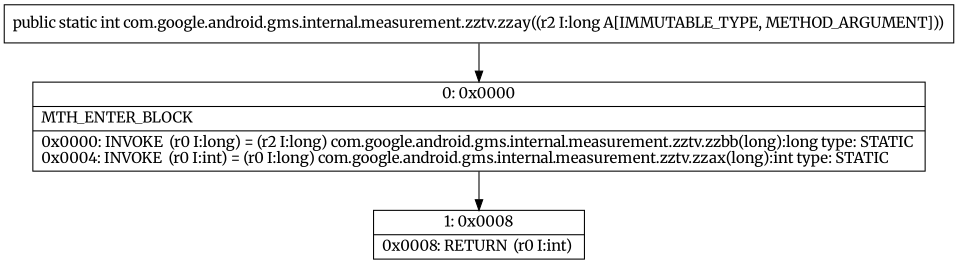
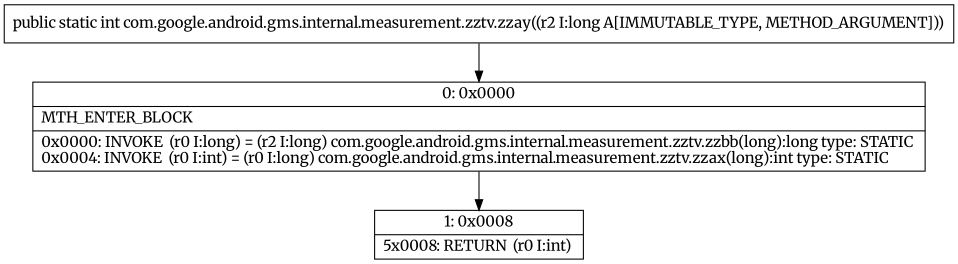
node "1: 0x0008": text "0x0008: RETURN  (r0 I:int)" -> "5x0008: RETURN  (r0 I:int)"
